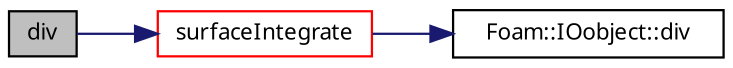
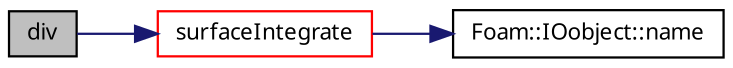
node "Foam::IOobject::div": label "Foam::IOobject::div" -> "Foam::IOobject::name"
